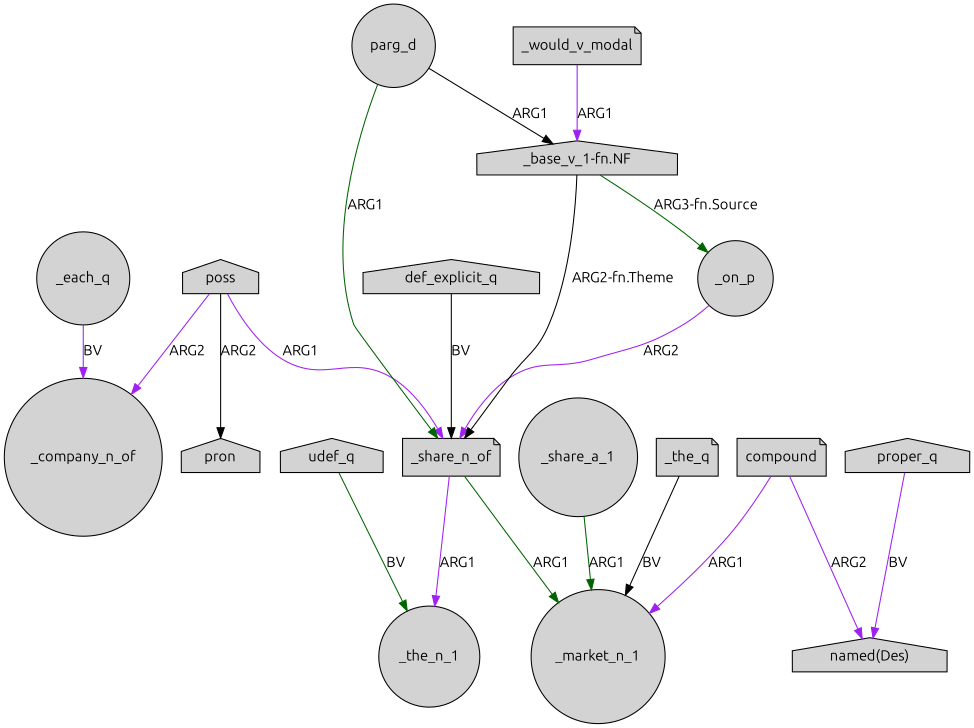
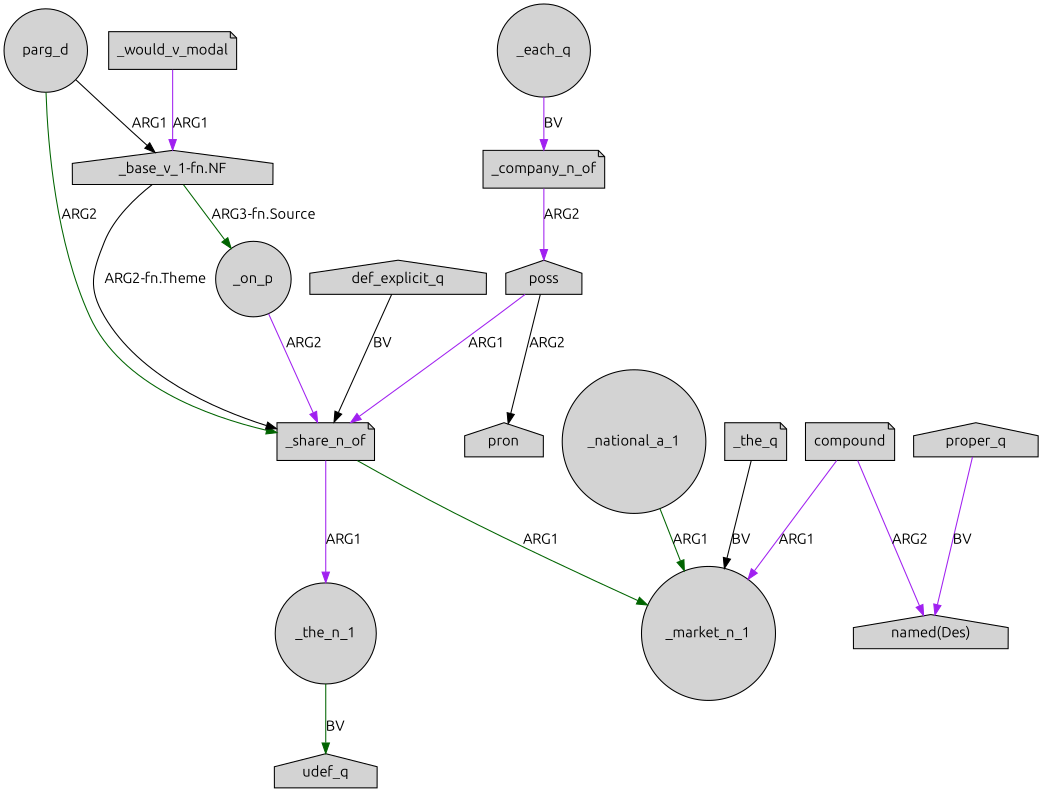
edge "parg_d" -> "_share_n_of": label "ARG1" -> "ARG2"
edge "poss" -> "_company_n_of": reversed
node "_company_n_of": shape circle -> note
node "_share_a_1": label "_share_a_1" -> "_national_a_1"
edge "udef_q" -> "_the_n_1": reversed
